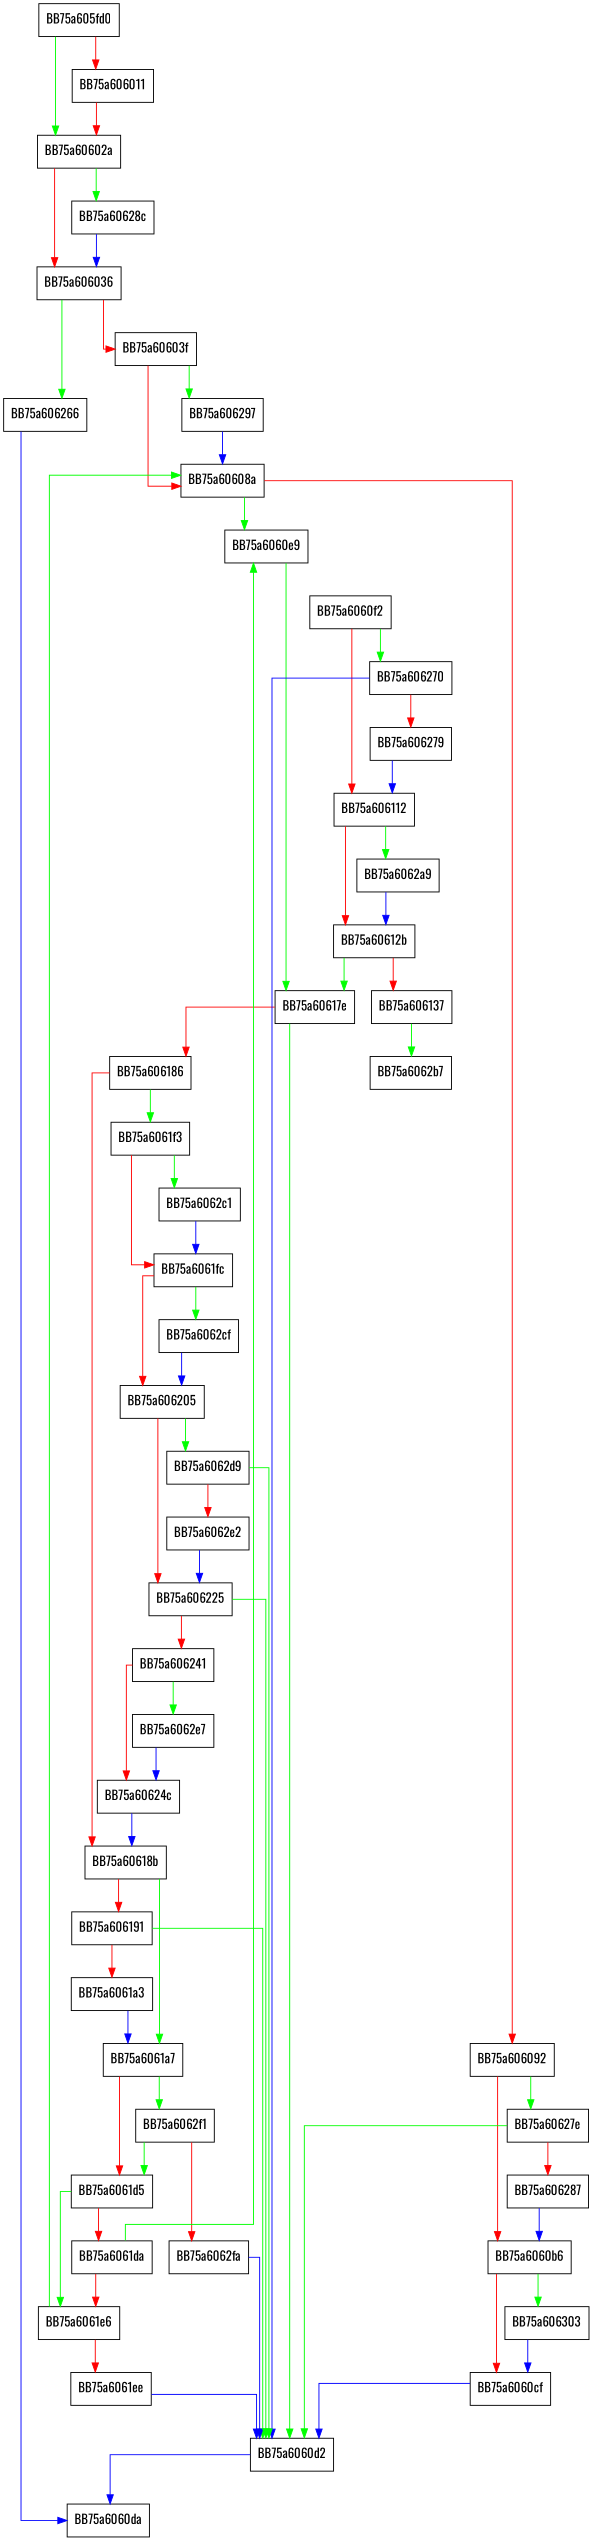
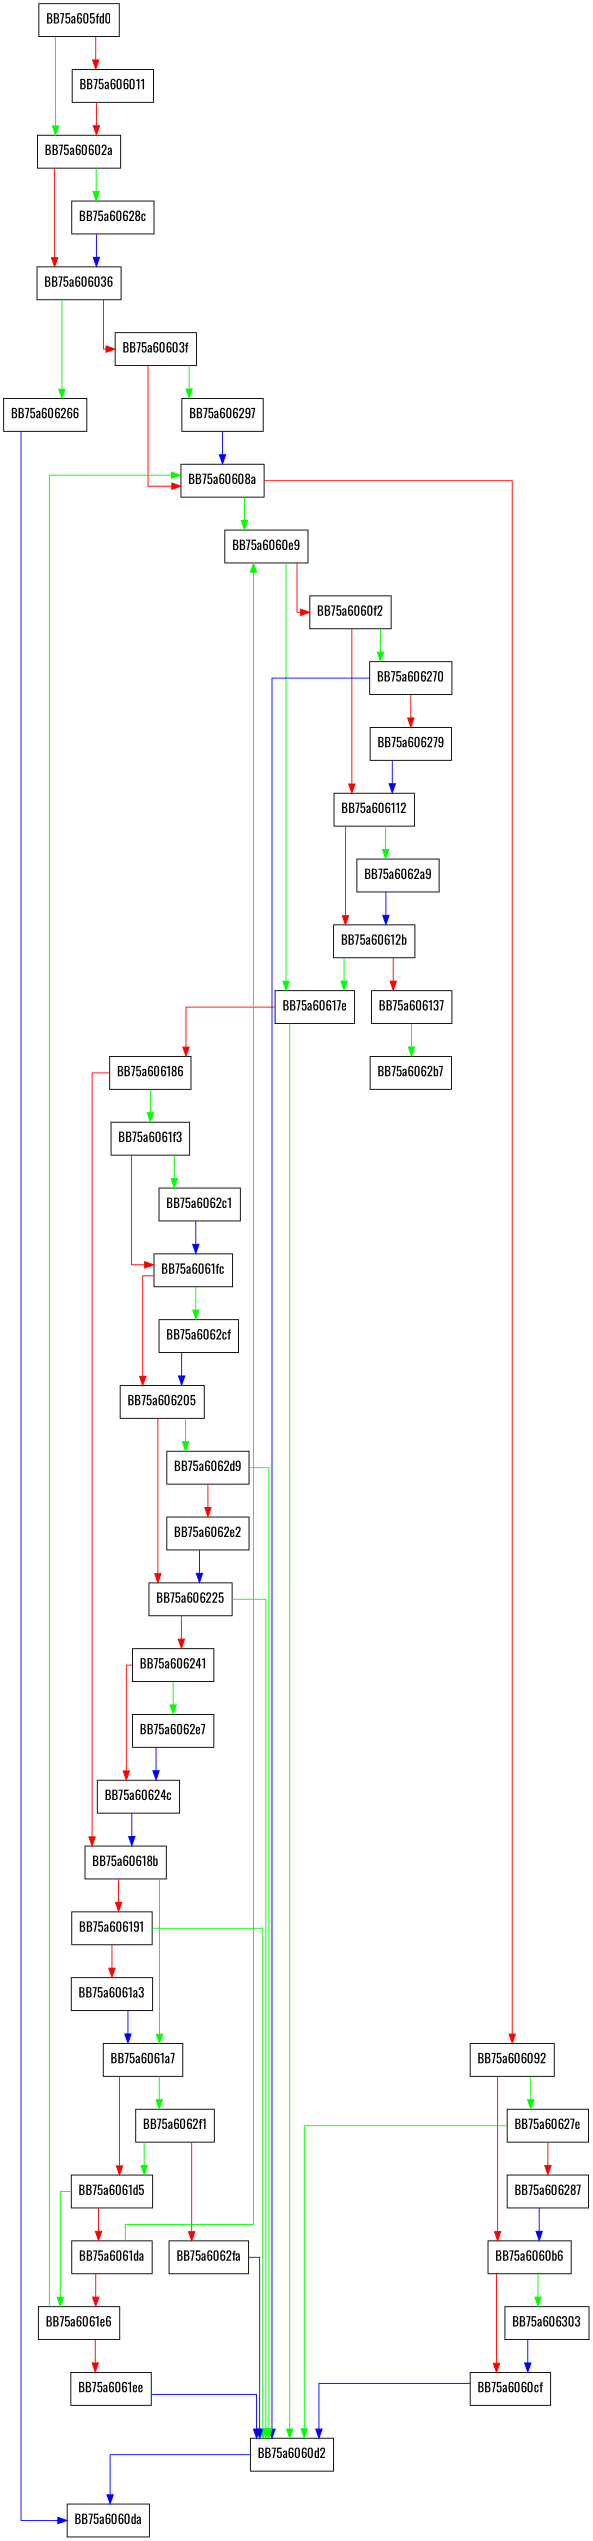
edge "BB75a6060e9" -> "BB75a6060f2": added
